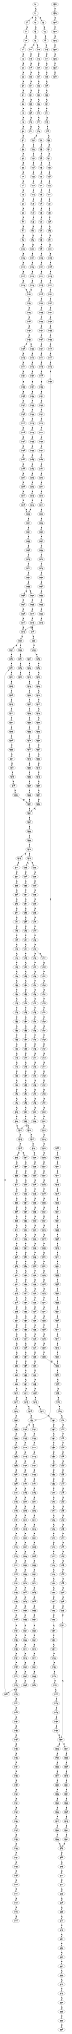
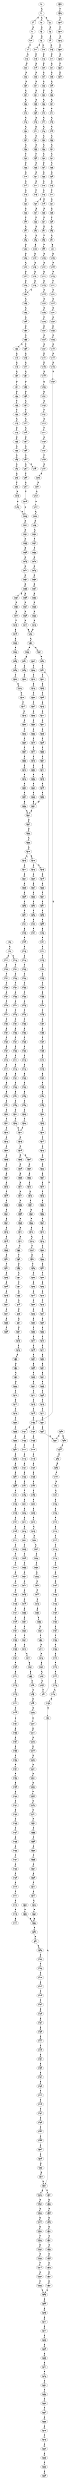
edge "S47" -> "S51": added, label "C"
edge "S75" -> "S79": now "S76" -> "S79"
edge "S199" -> "S204": now "S194" -> "S204"
edge "S404" -> "S408": removed, label "T"
node "S645": removed
edge "S687" -> "S690": reversed
node "S295": added
